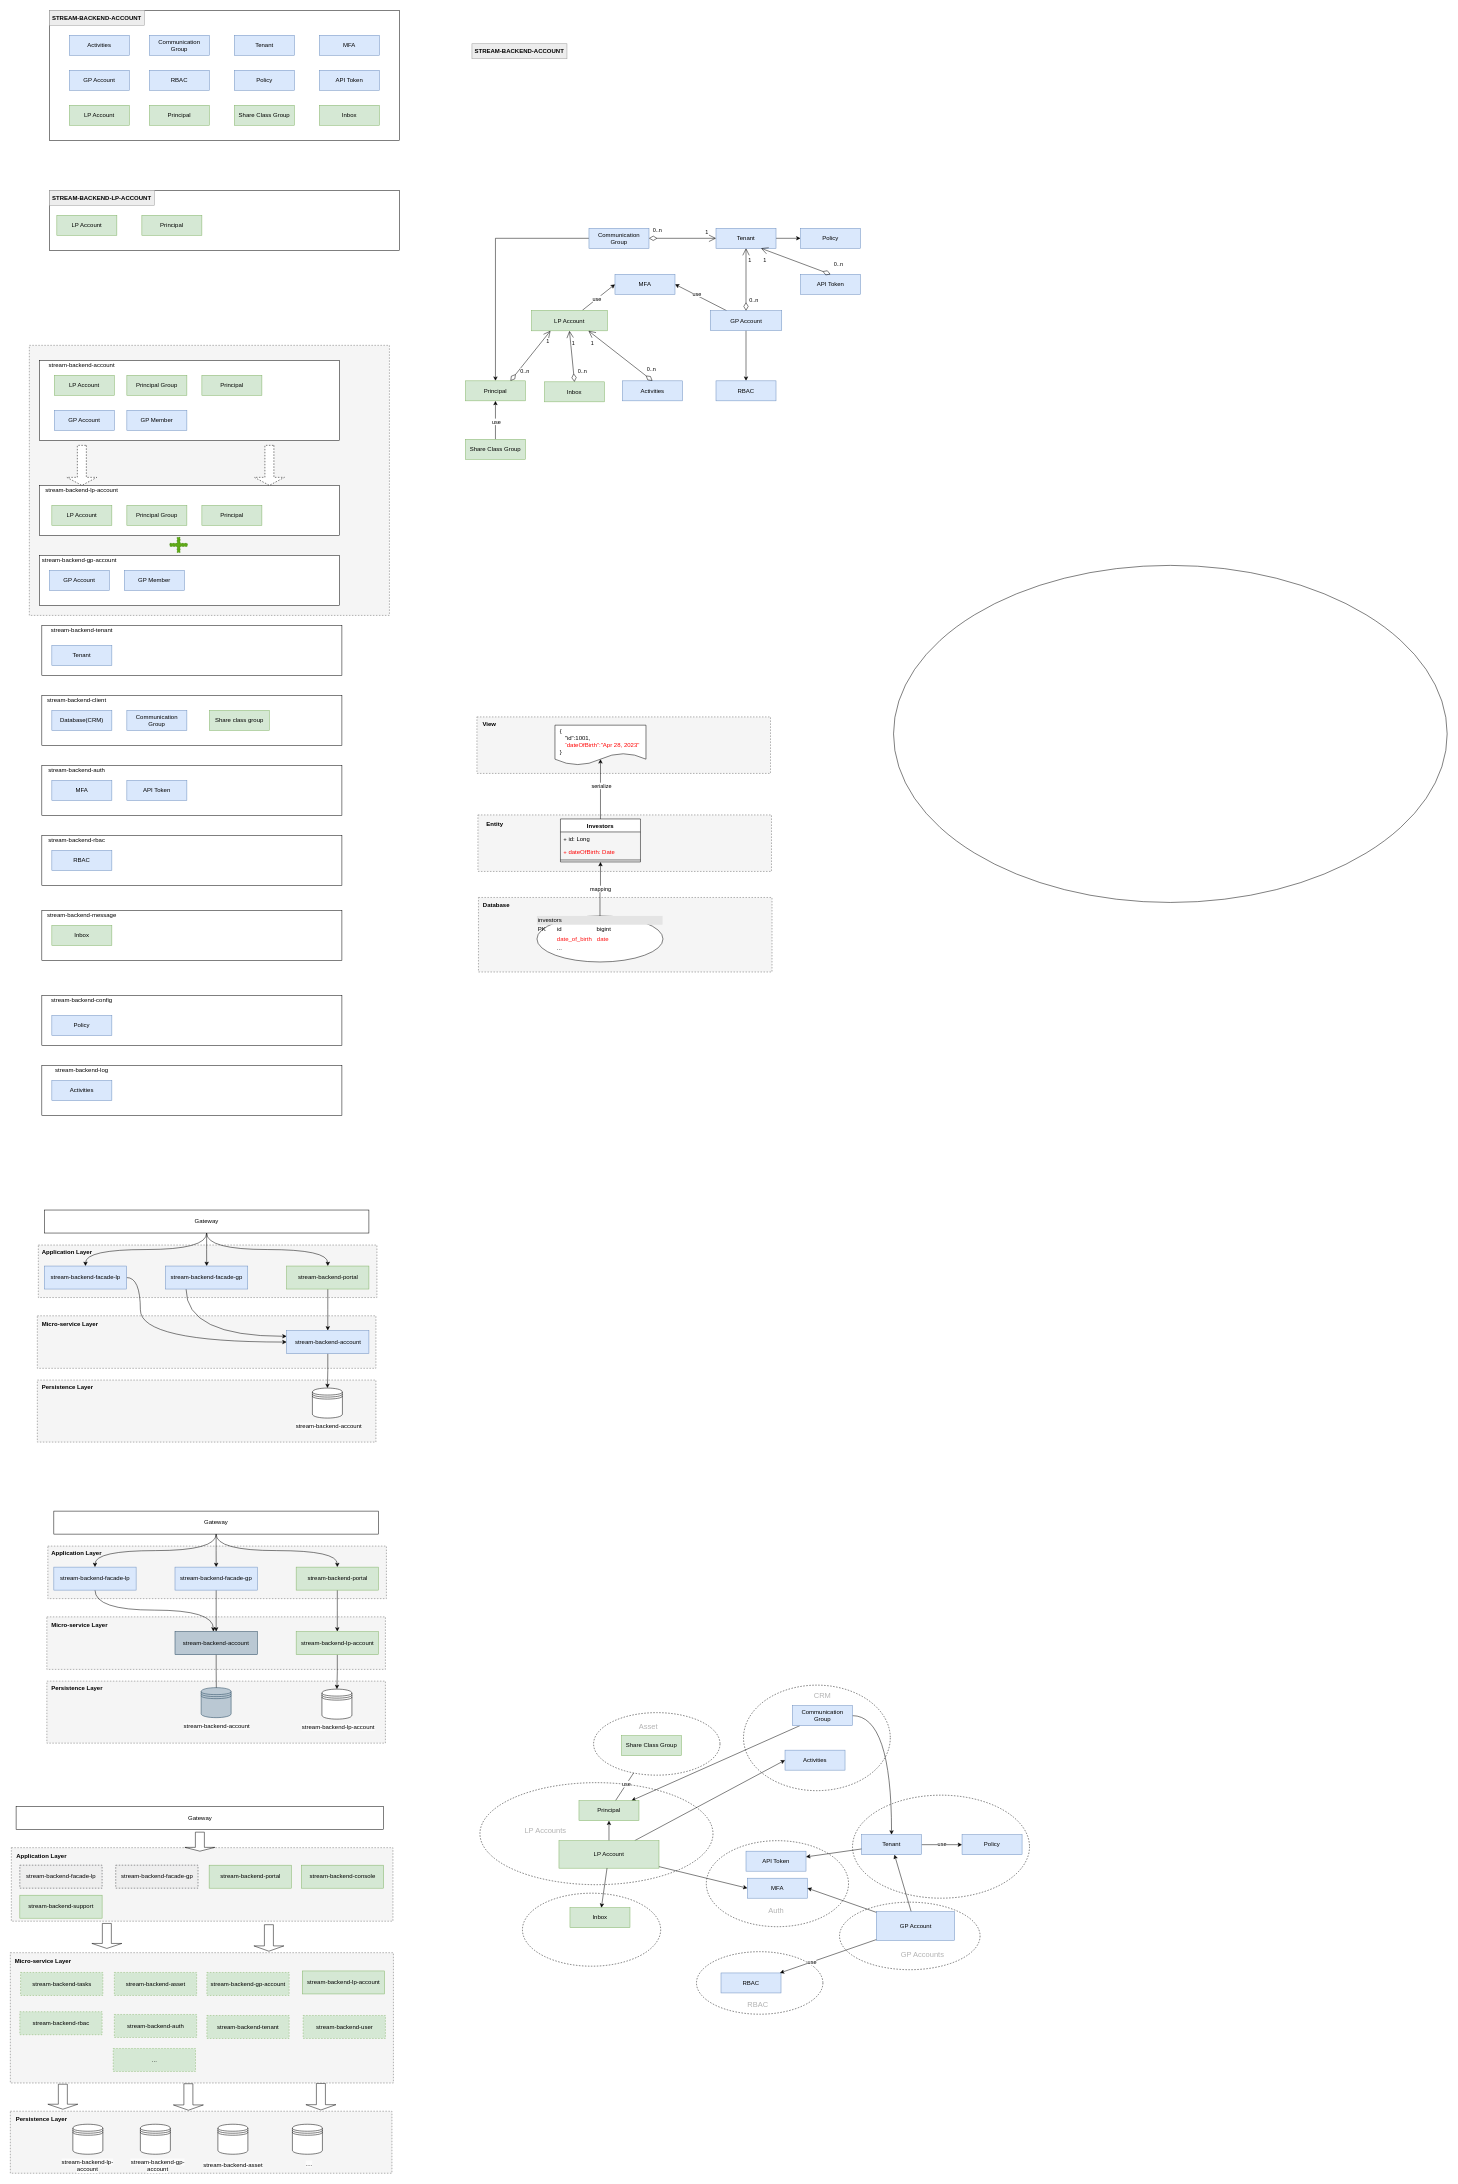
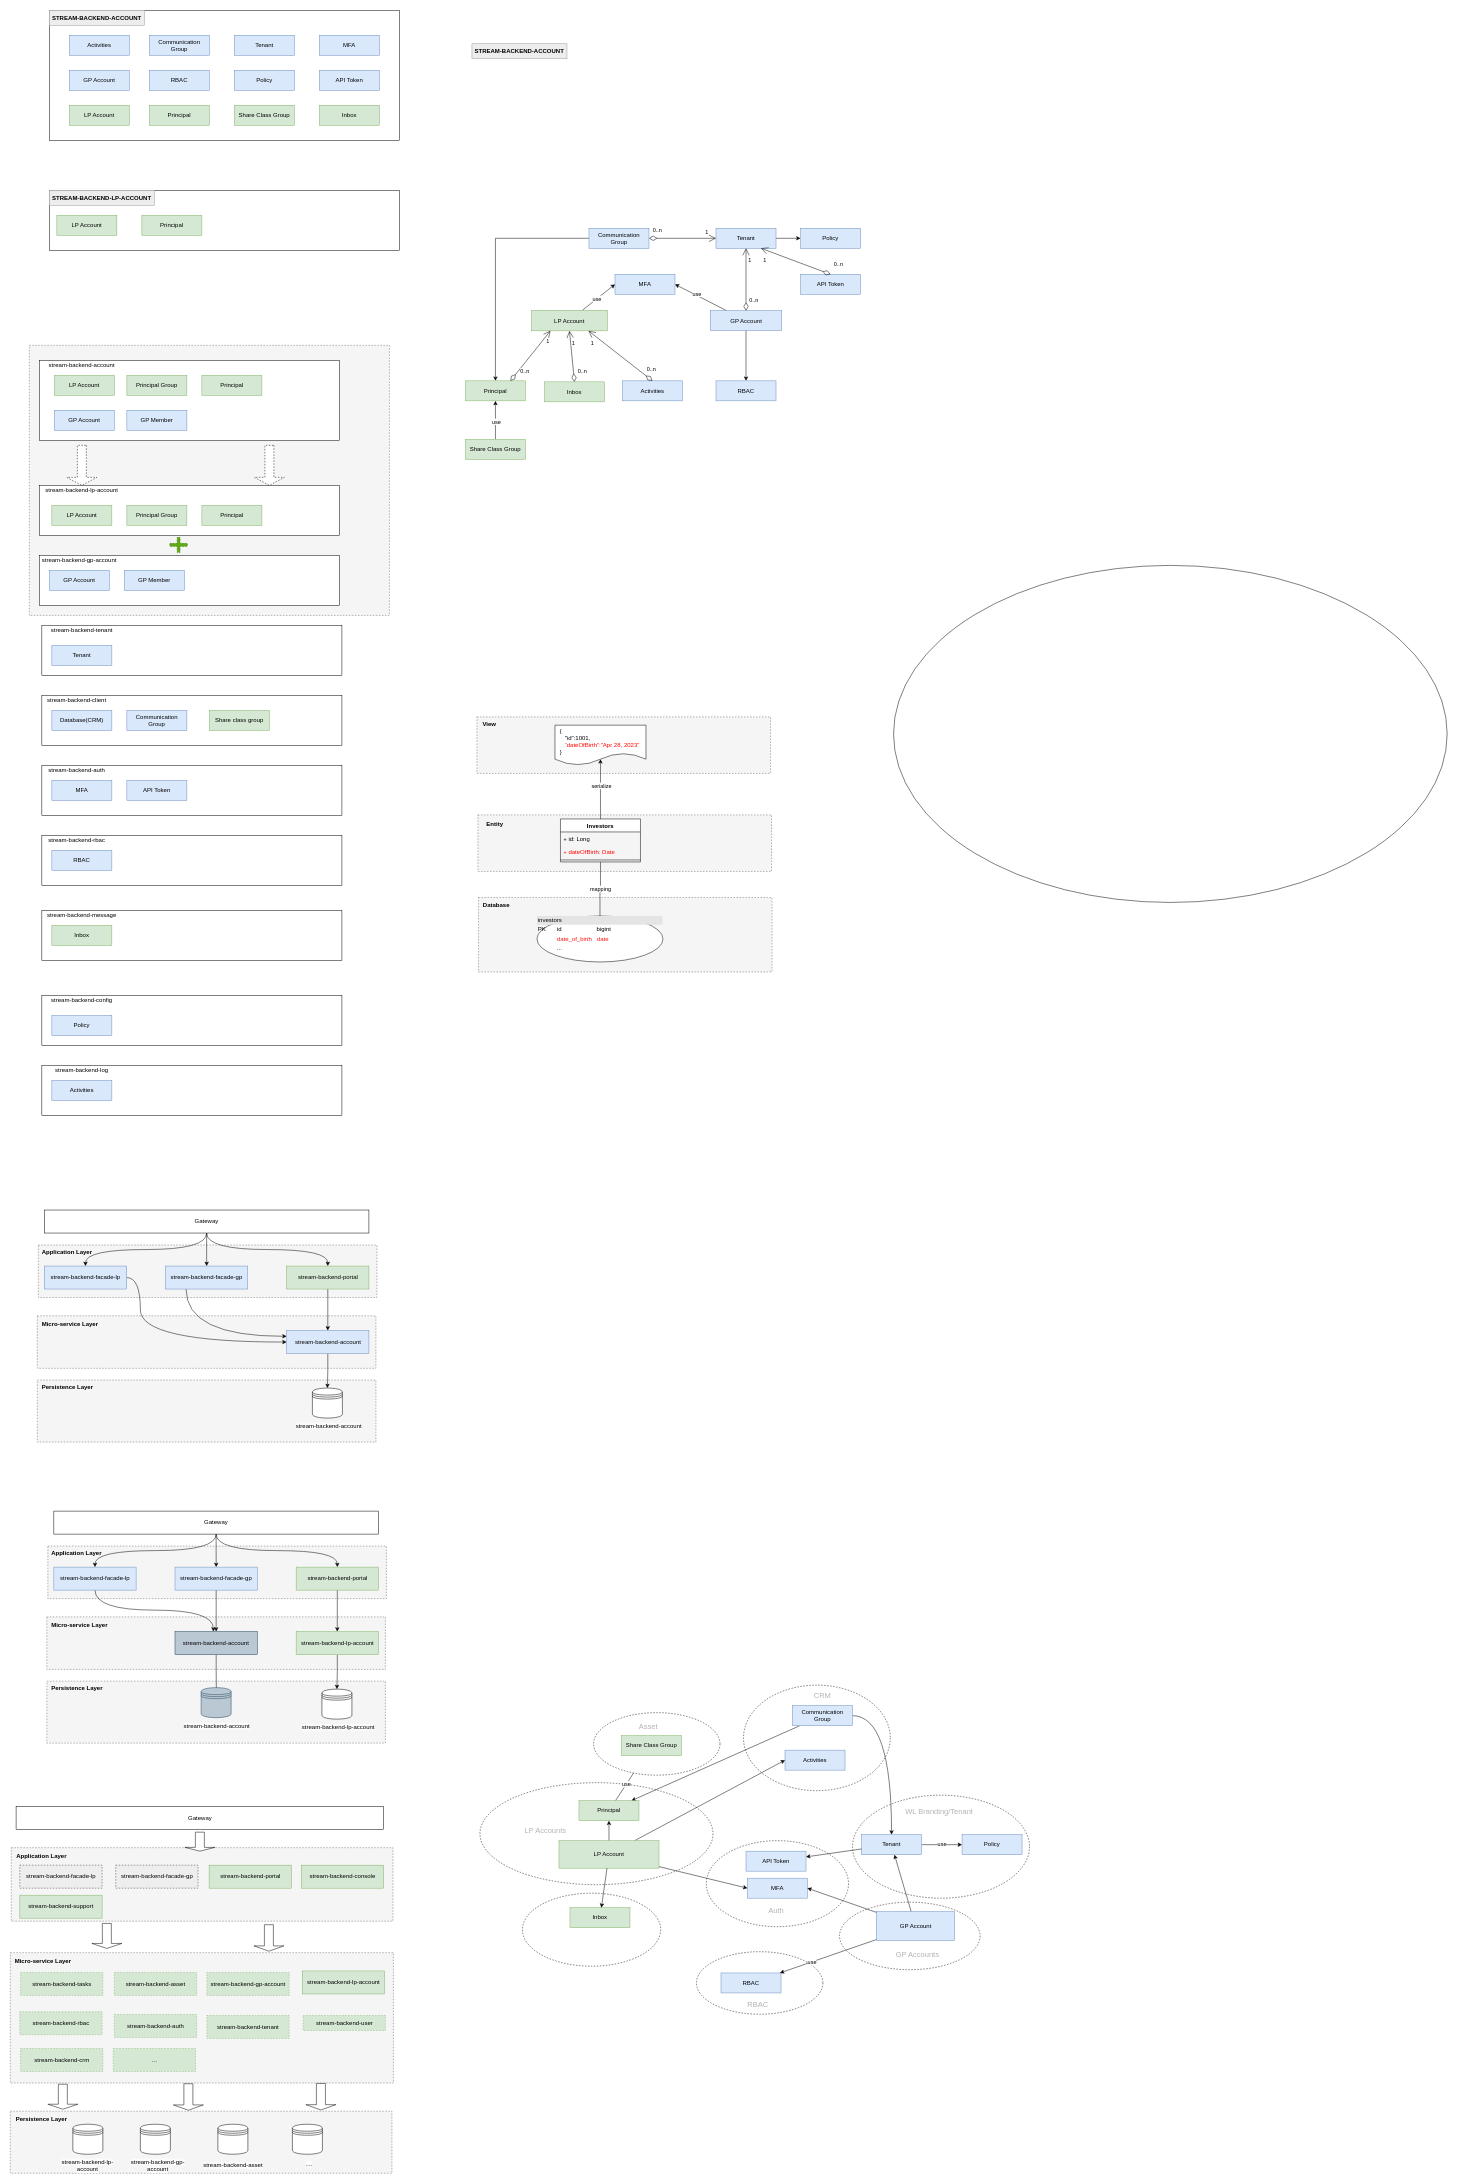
edge "investors PK id bigint date_of_birth date ..." -> "Investors": arrowhead classic -> none
node "WL Branding/Tenant": added
node "GP Accounts": moved (922, 1954) -> (917, 1954)
node "stream-backend-user": size 82x23 -> 82x15
node "stream-backend-crm": added
